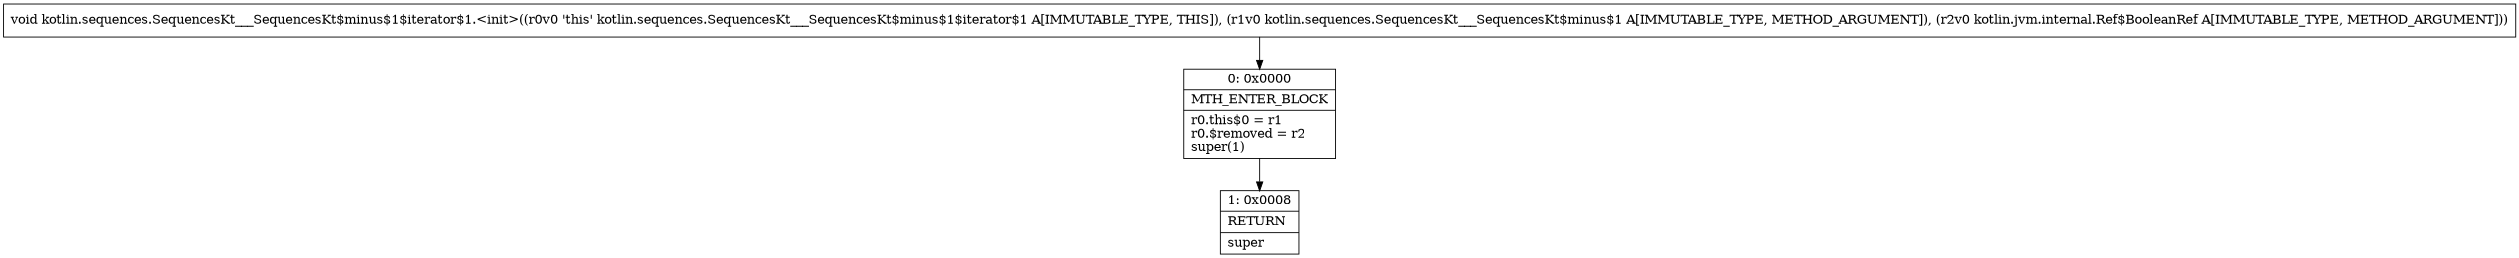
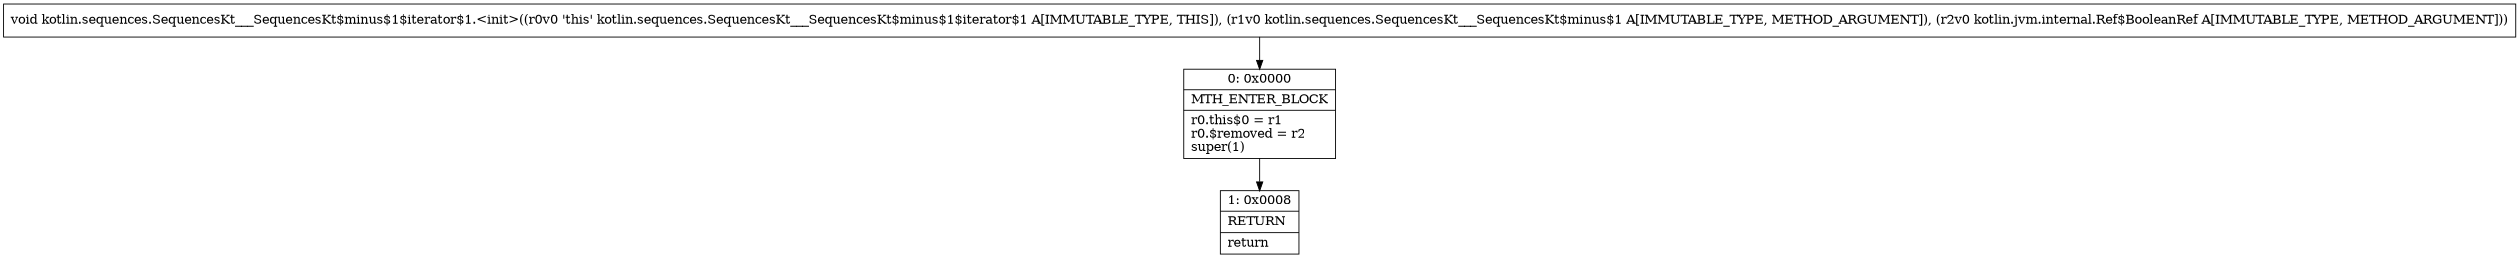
node "1: 0x0008": text "super" -> "return"
